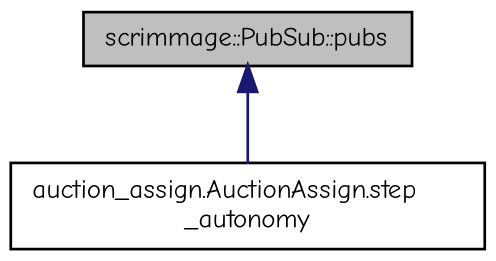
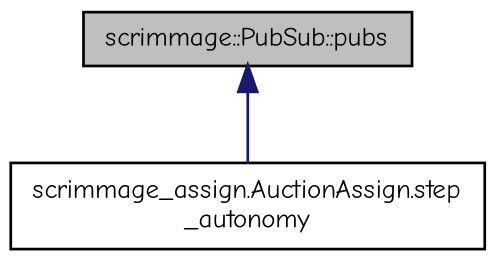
node "auction_assign.AuctionAssign.step _autonomy": label "auction_assign.AuctionAssign.step _autonomy" -> "scrimmage_assign.AuctionAssign.step _autonomy"
